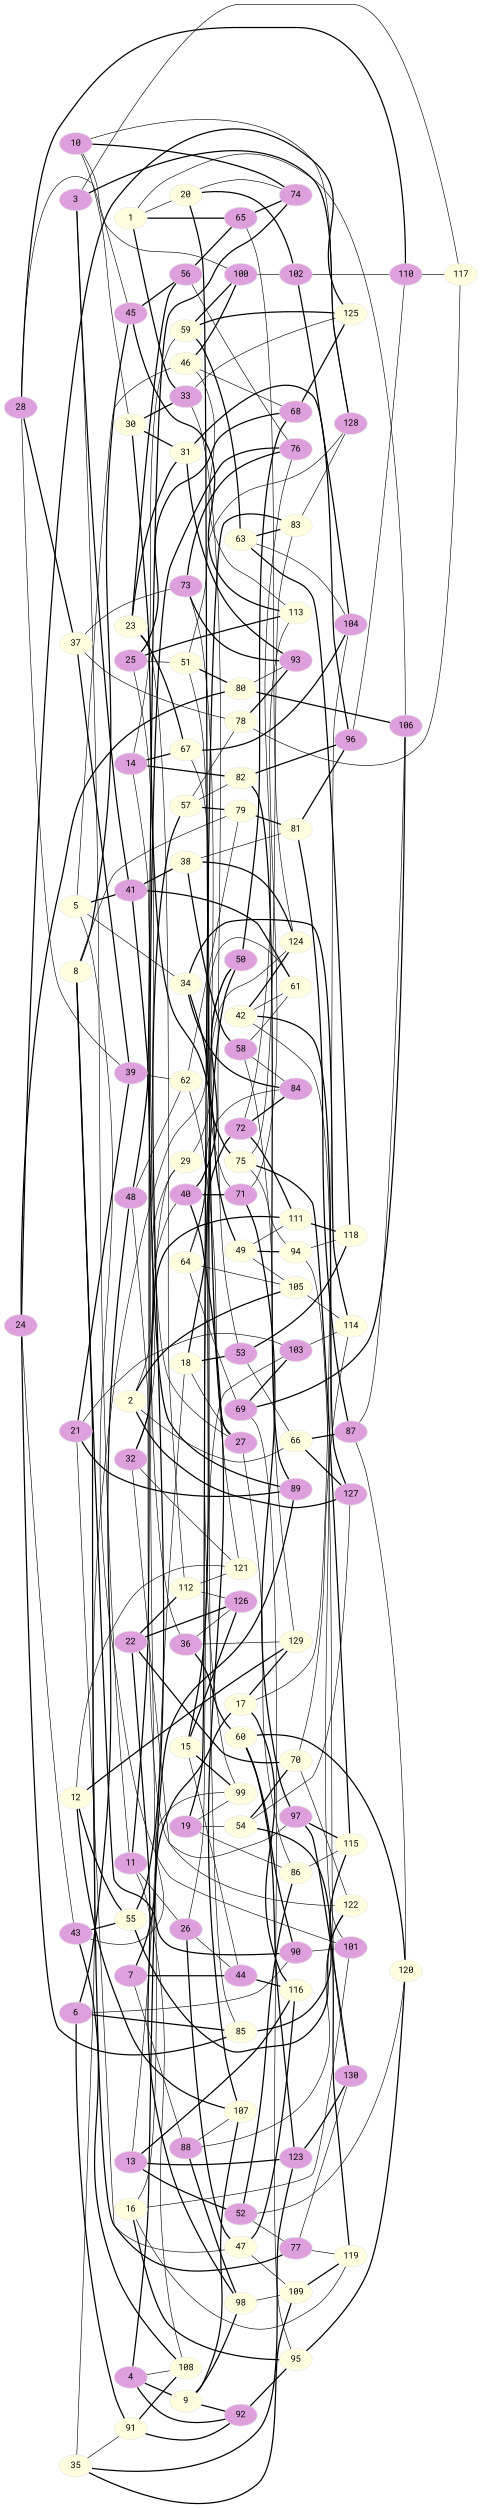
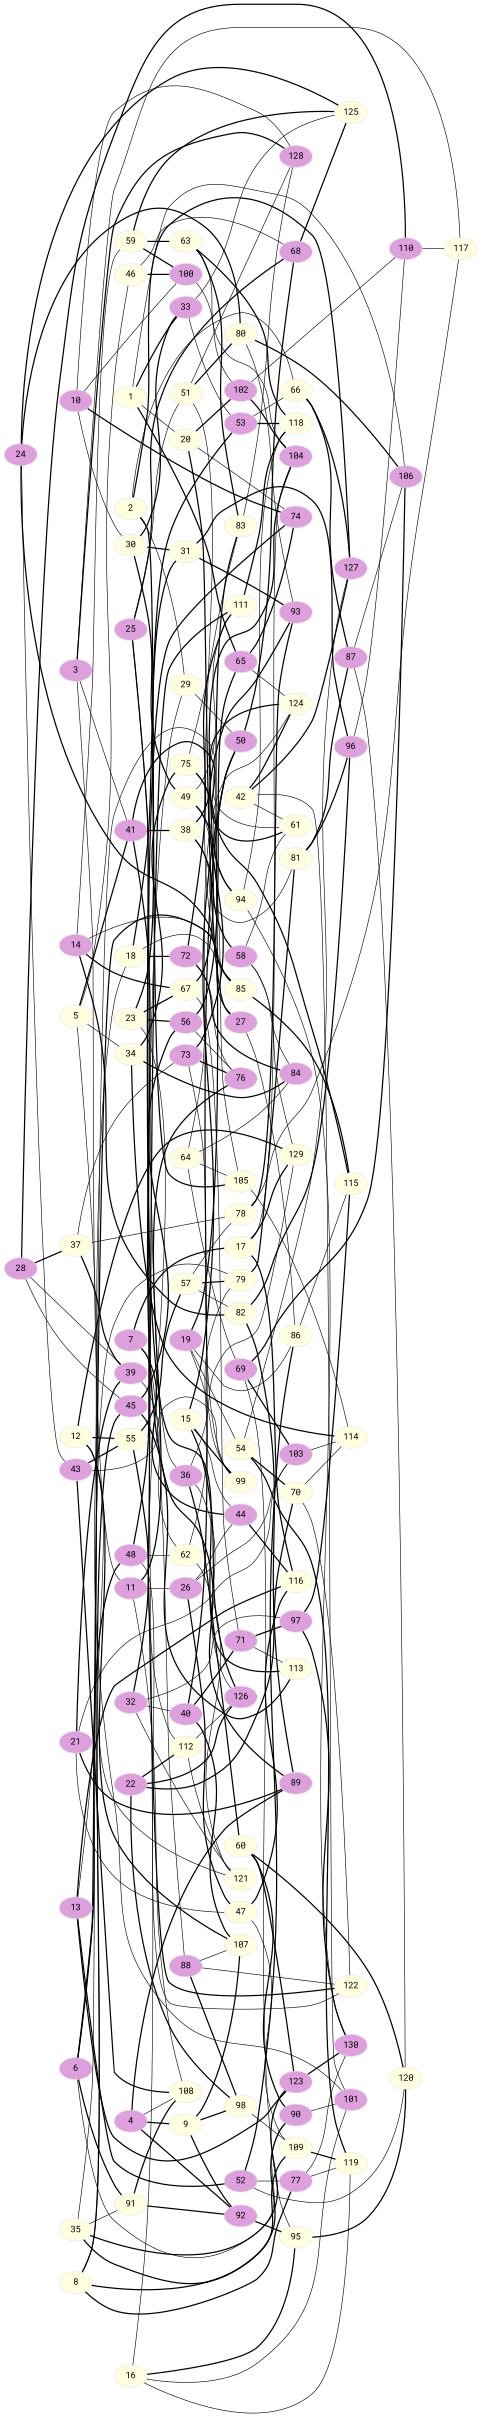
edge "3" -- "41": style bold -> solid
edge "46" -- "113": removed
